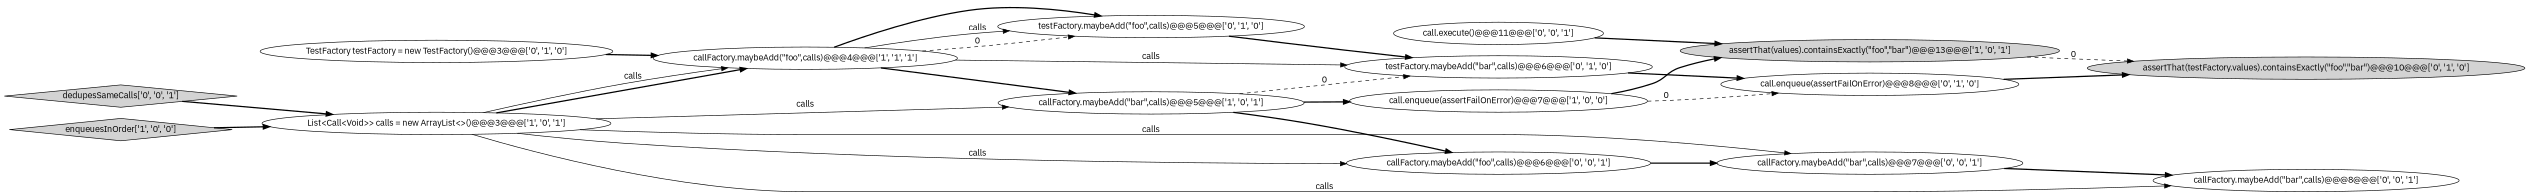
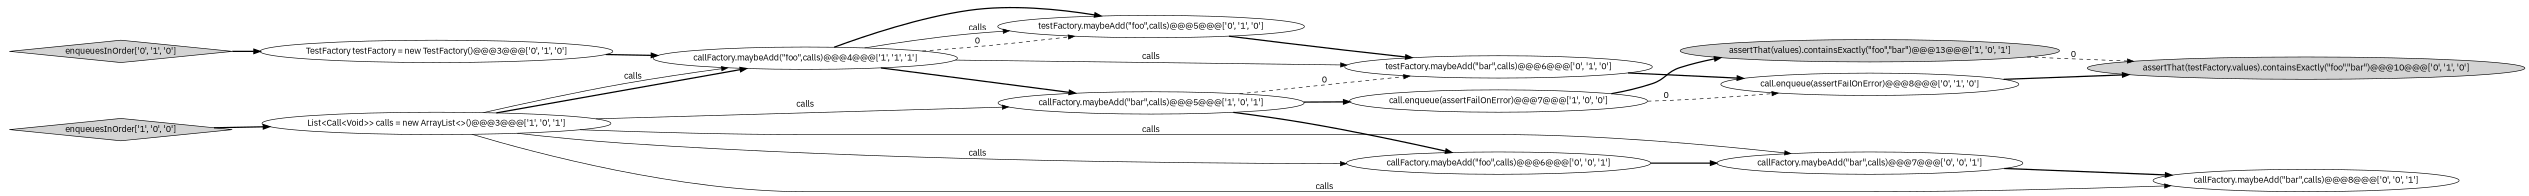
node "call.execute()@@@11@@@['0', '0', '1']": removed
node "enqueuesInOrder['0', '1', '0']": added
node "dedupesSameCalls['0', '0', '1']": removed
